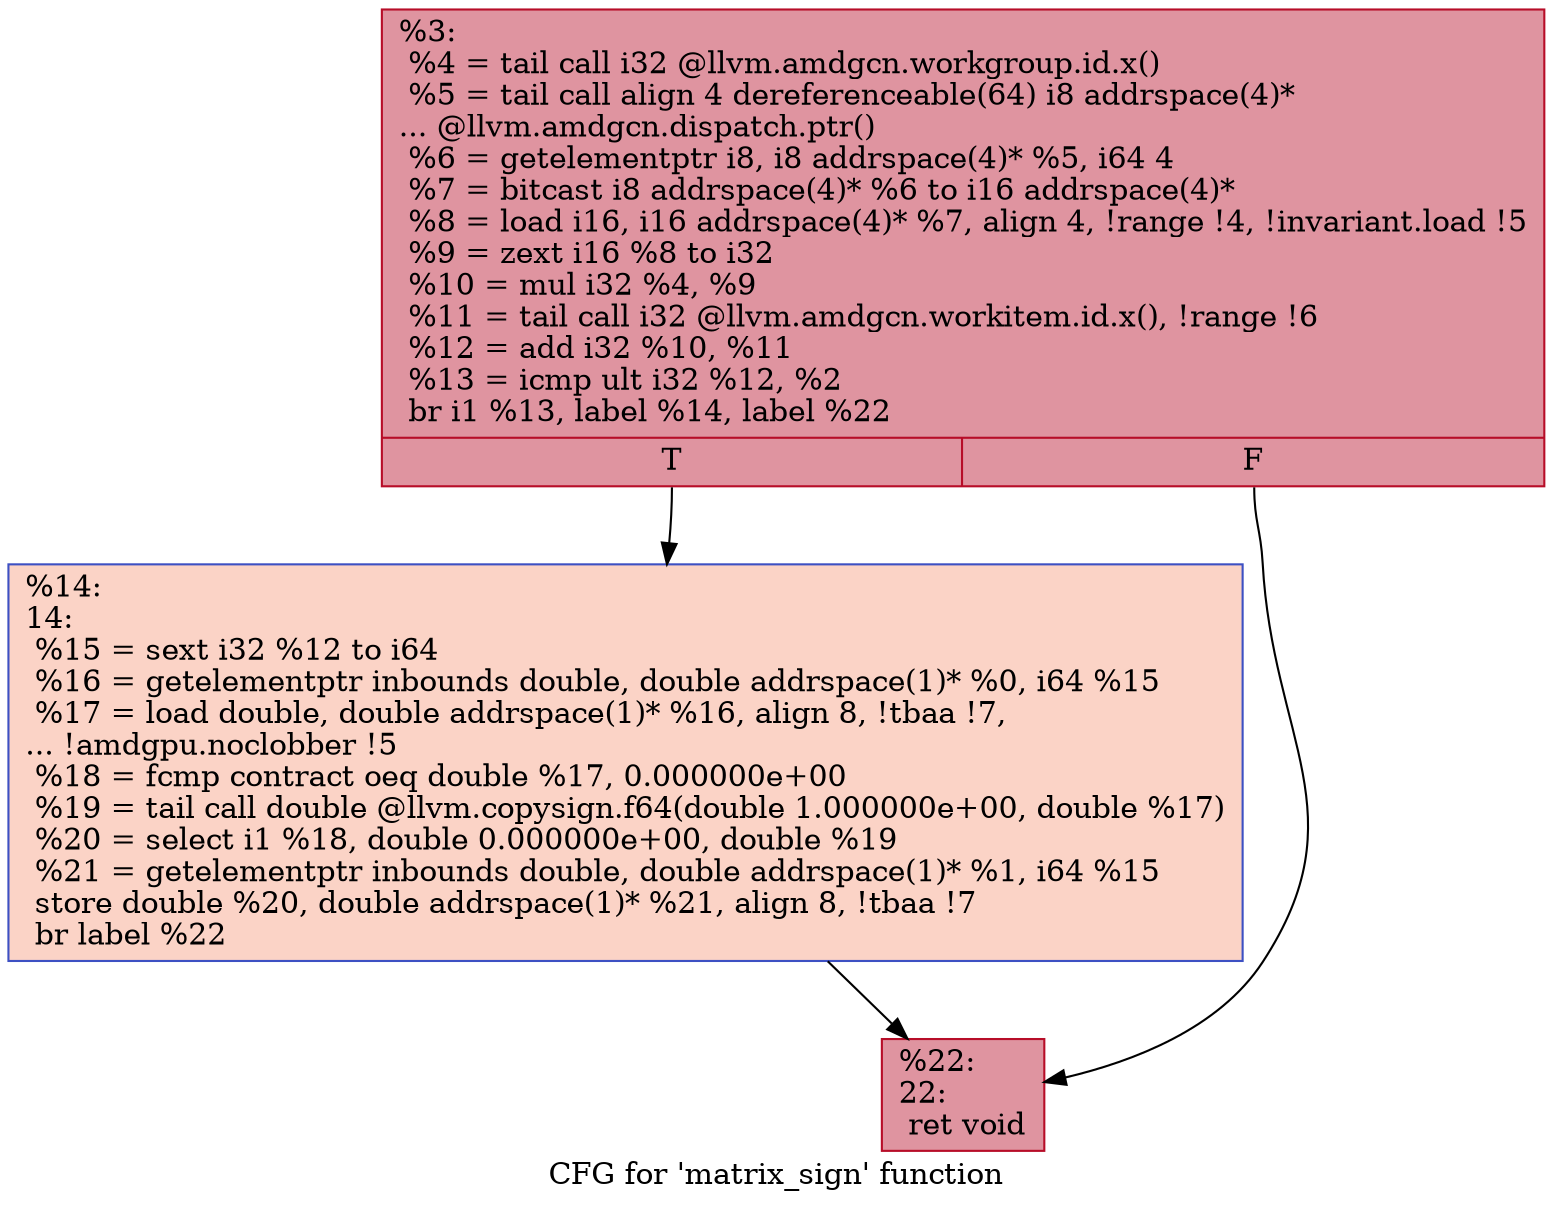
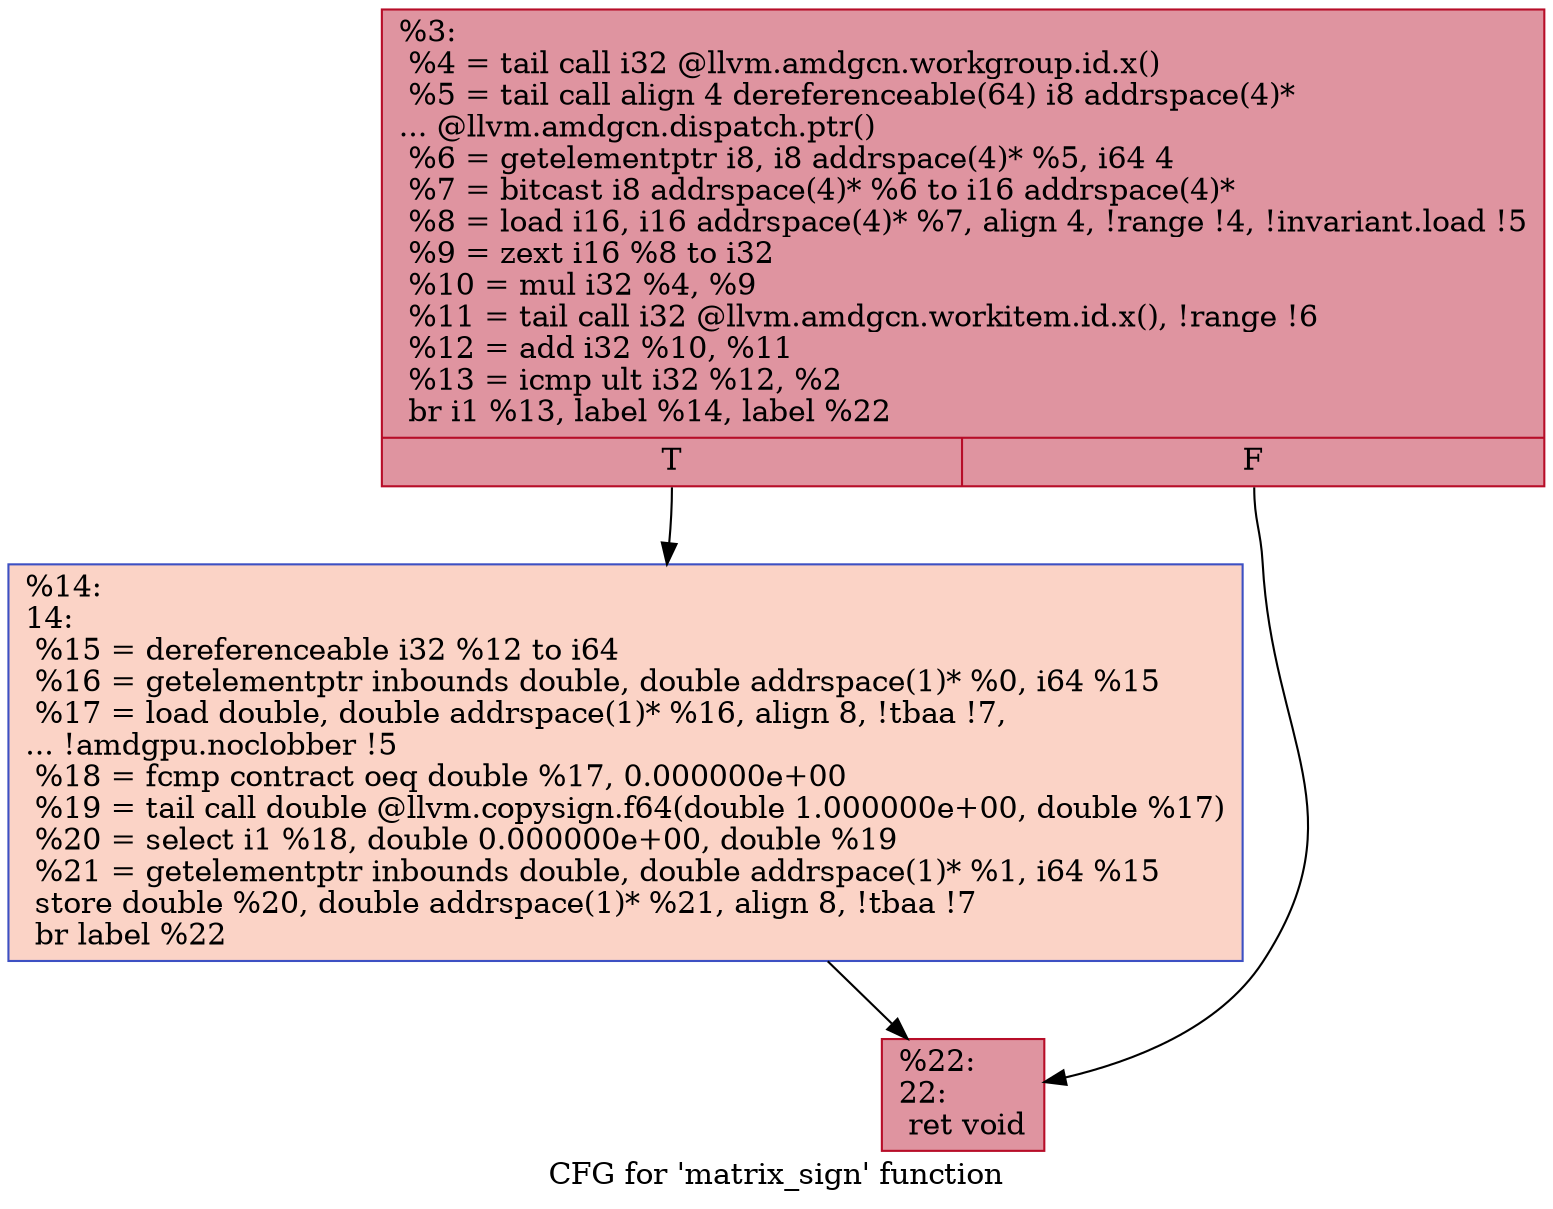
node "%14:": text "%15 = sext i32 %12 to i64" -> "%15 = dereferenceable i32 %12 to i64"
